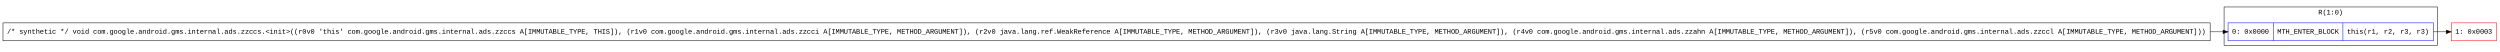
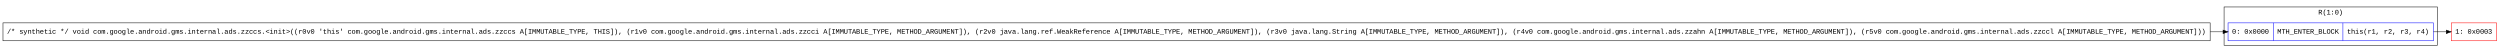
node "0: 0x0000": text "this(r1, r2, r3, r3)" -> "this(r1, r2, r3, r4)"
